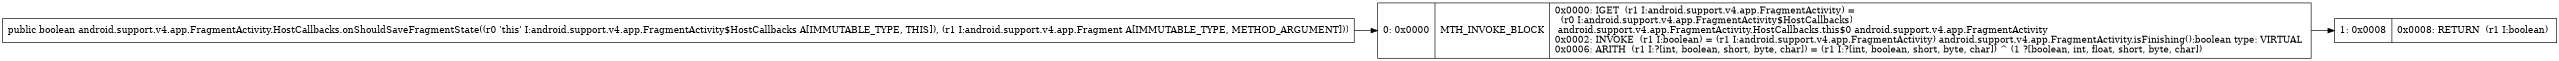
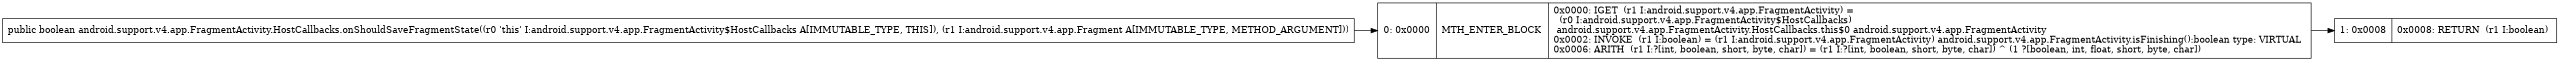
node "0: 0x0000": text "MTH_INVOKE_BLOCK" -> "MTH_ENTER_BLOCK"
